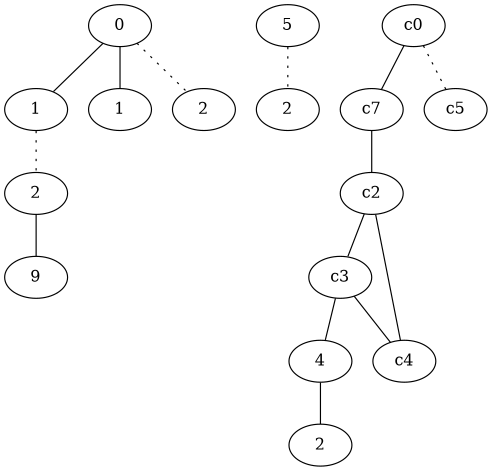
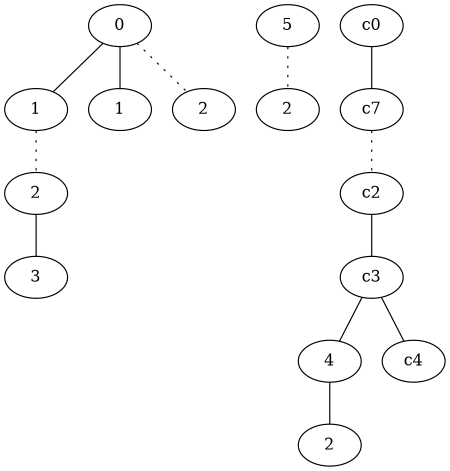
node "c5": removed
edge "c7" -- "c2": style solid -> dotted
node "9": label "9" -> "3"
edge "c2" -- "c4": removed
